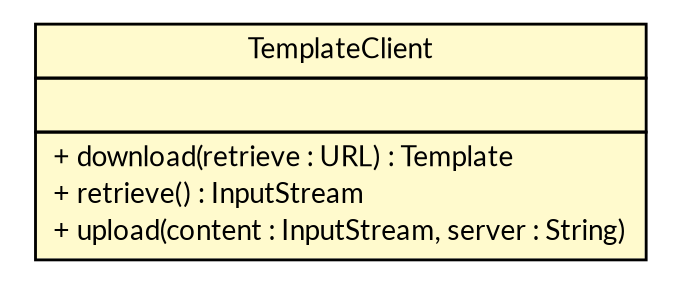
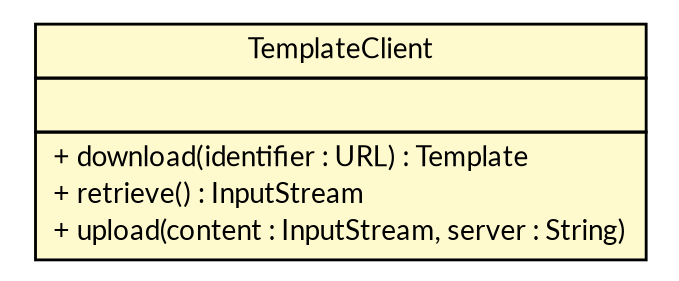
node "TemplateClient": text "+ download(retrieve : URL) : Template" -> "+ download(identifier : URL) : Template"
